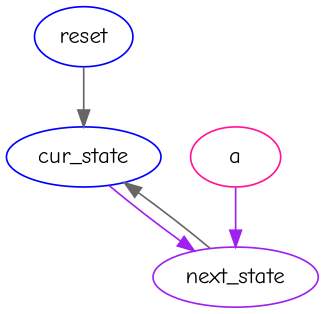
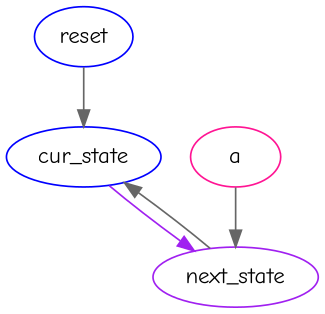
edge "a" -> "next_state": color purple -> gray40
